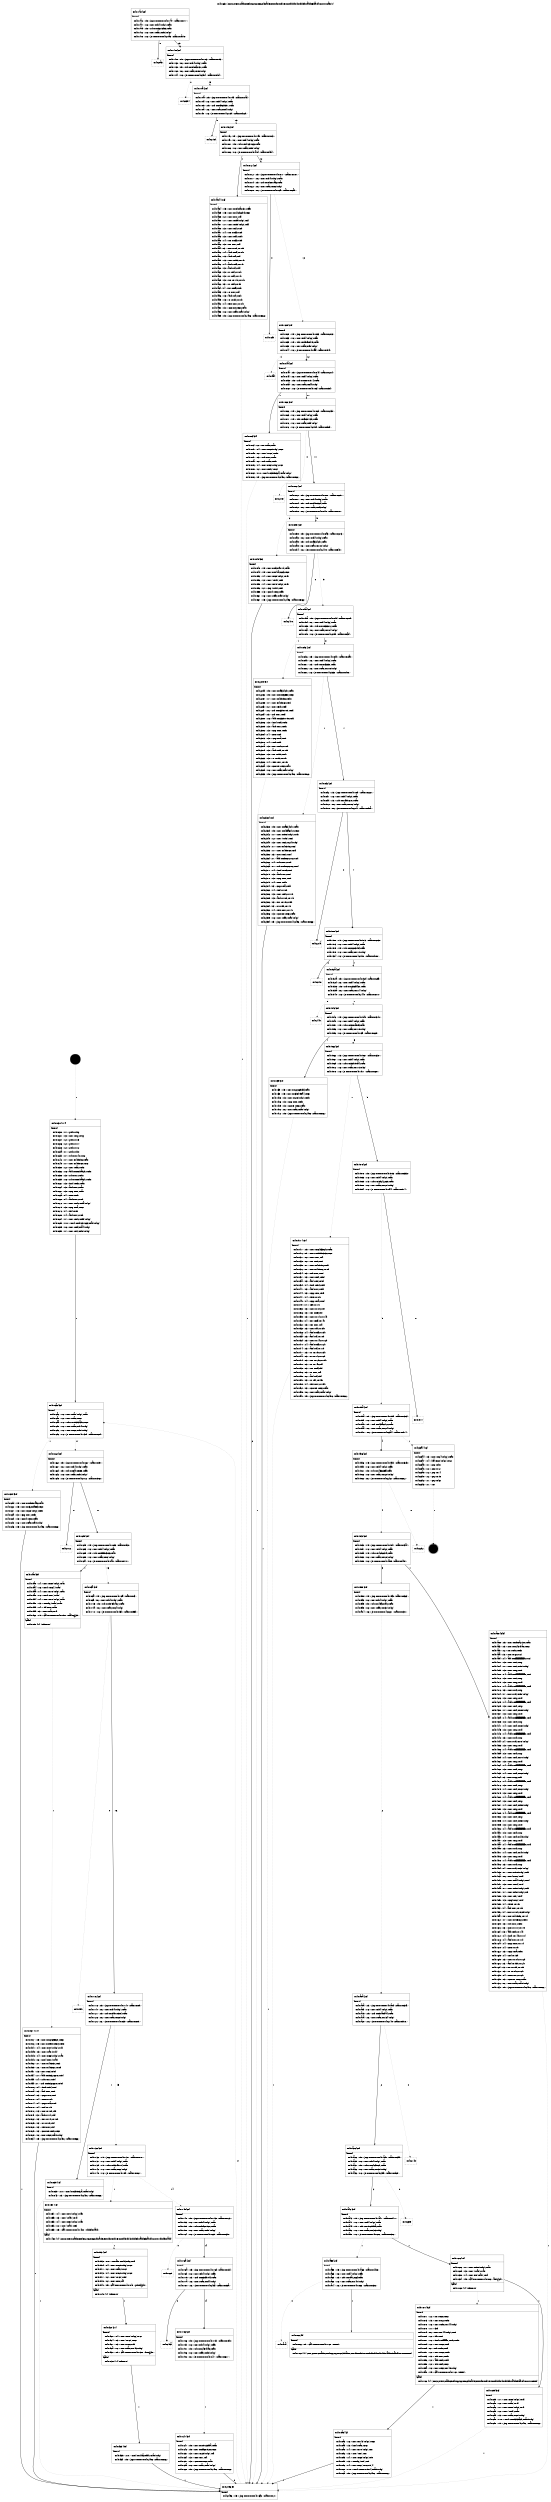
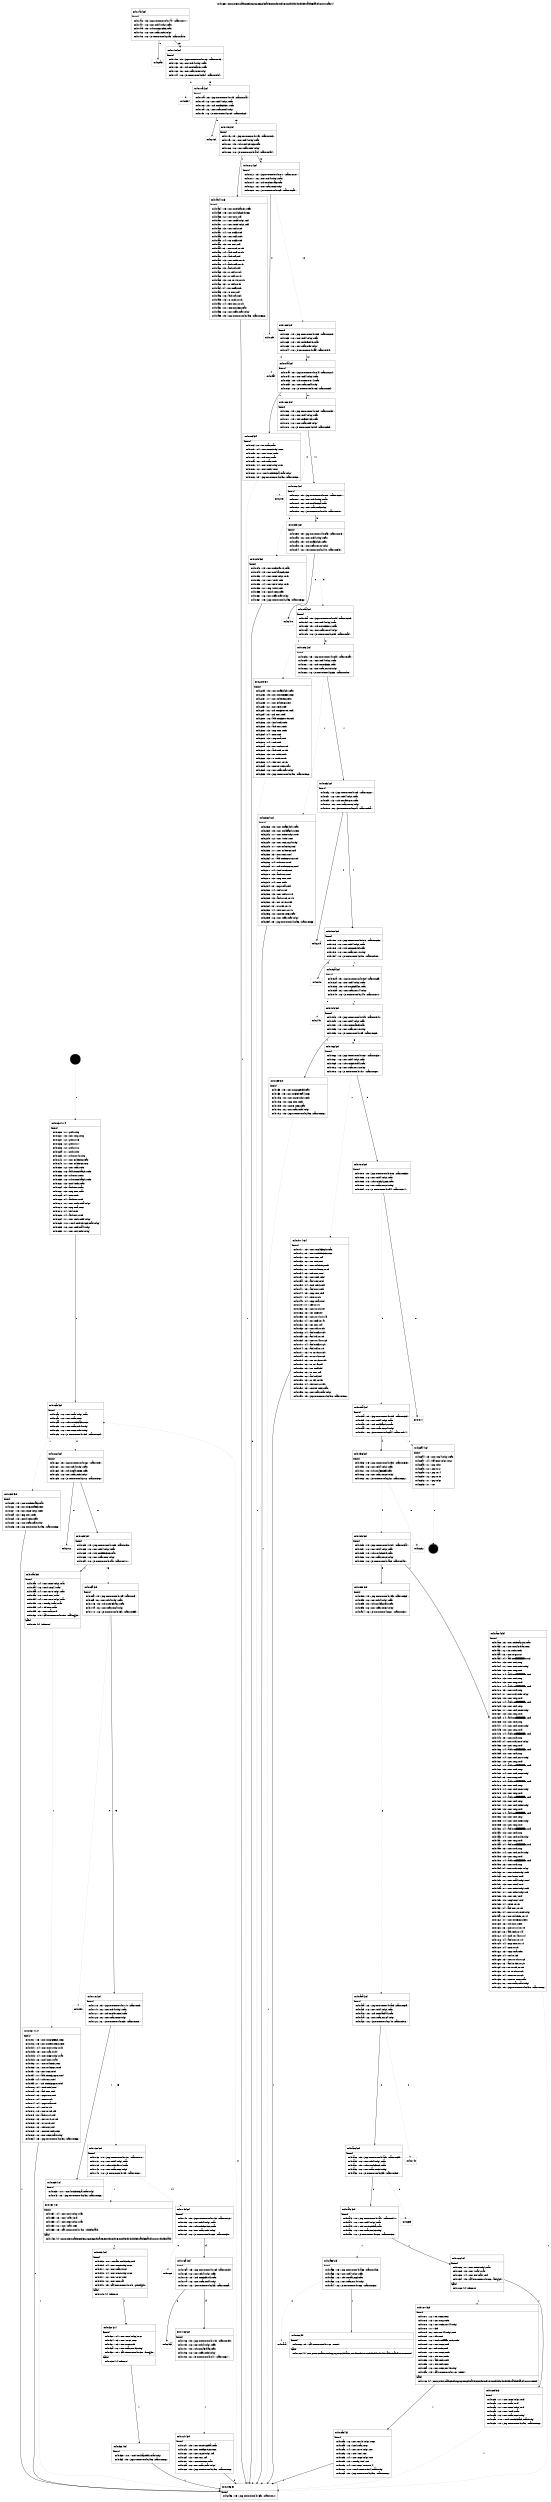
edge "0x40190e [28]" -> "0x40192a [28]": style bold -> dotted
edge "0x401a84 [106]" -> "0x402496 [5]": style dotted -> bold
edge "0x401d17 [137]" -> "0x402496 [5]": style dotted -> bold
